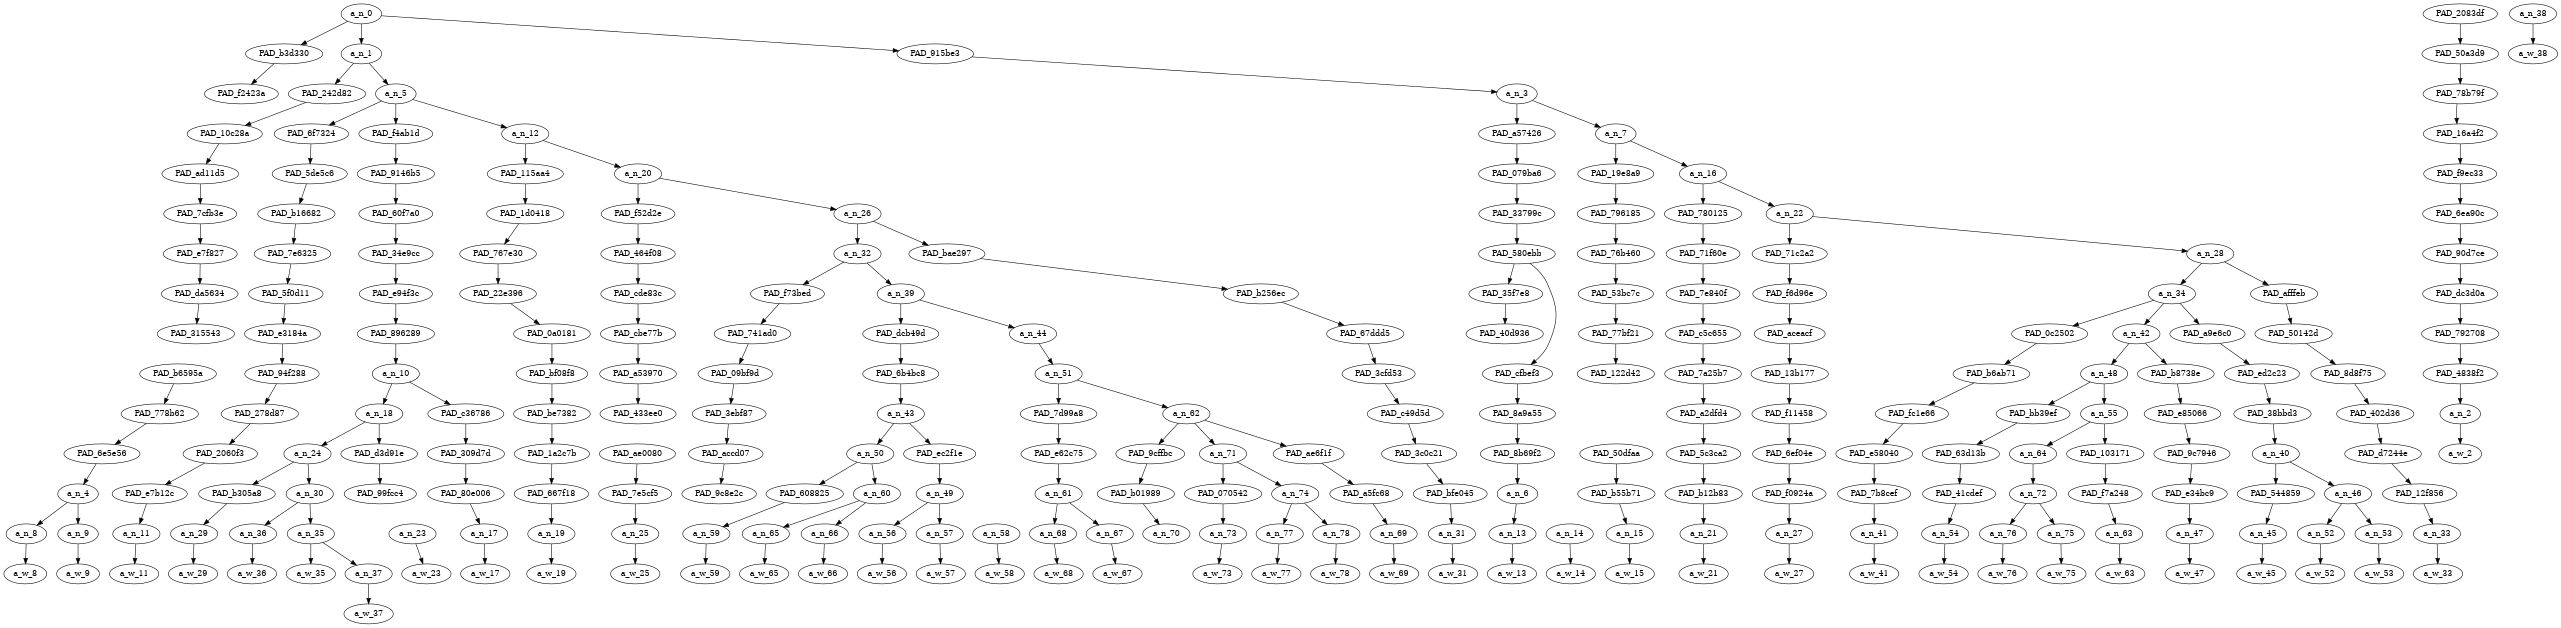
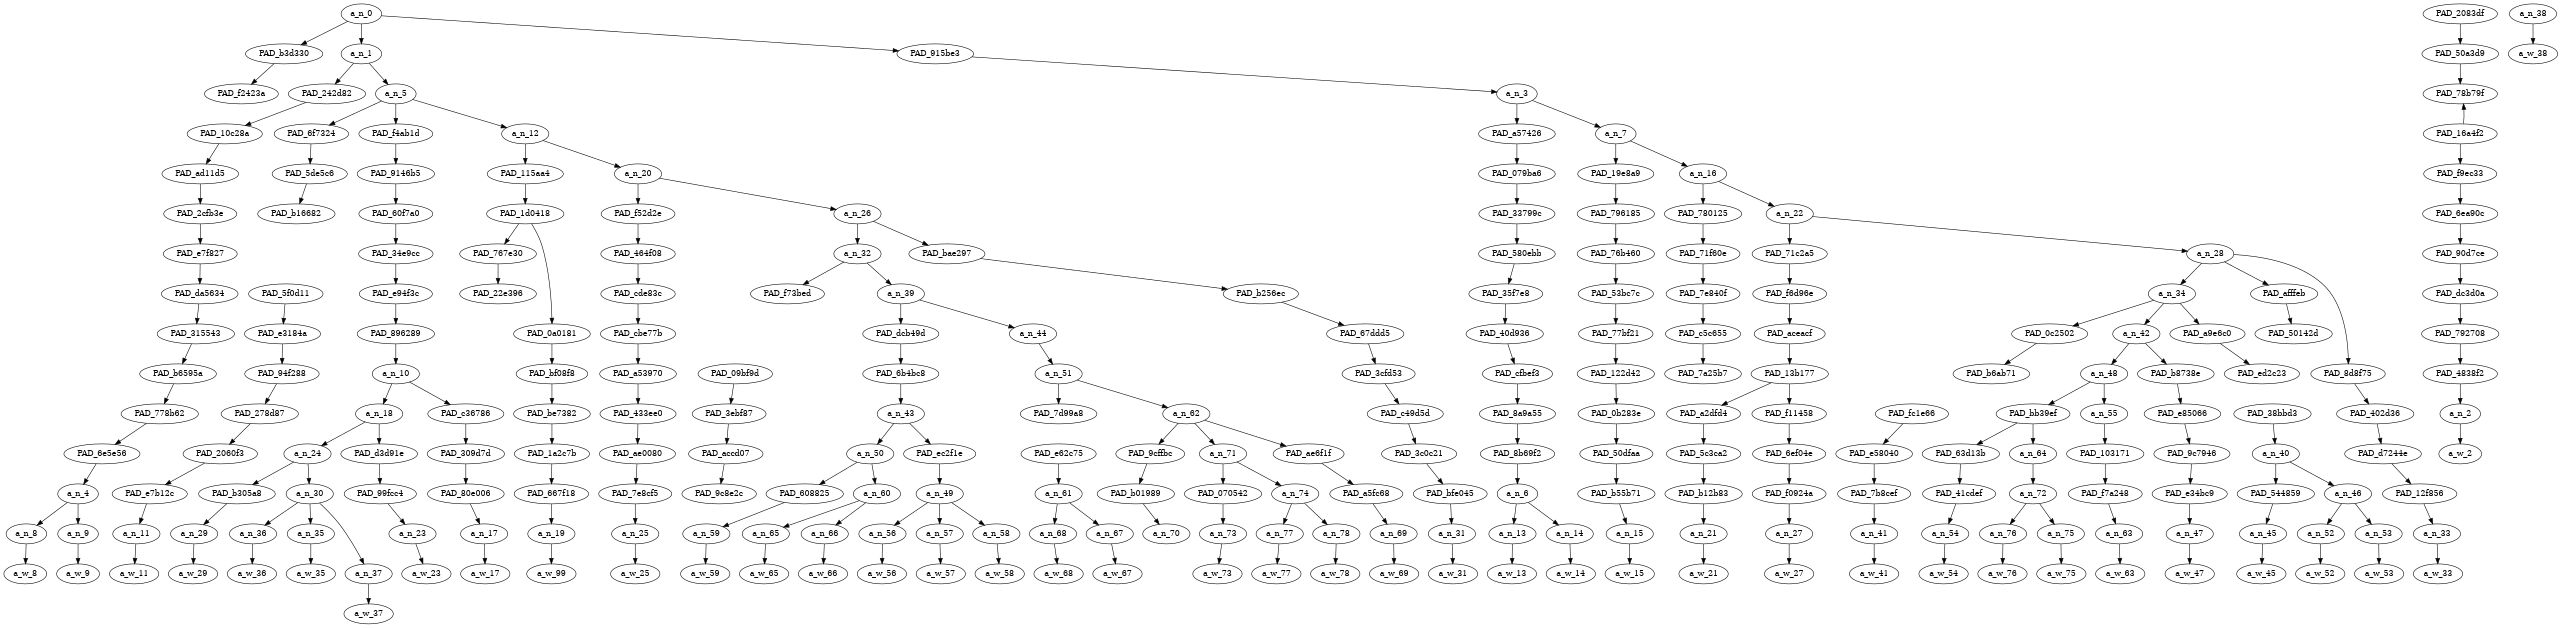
edge "PAD_78b79f" -> "PAD_16a4f2": reversed
node "PAD_7cfb3e": label "PAD_7cfb3e" -> "PAD_2cfb3e"
node "PAD_7e6325": removed
node "PAD_71c2a2": label "PAD_71c2a2" -> "PAD_71c2a5"
edge "PAD_580ebb" -> "PAD_cfbef3": now "PAD_40d936" -> "PAD_cfbef3"
edge "PAD_22e396" -> "PAD_0a0181": now "PAD_1d0418" -> "PAD_0a0181"
node "PAD_741ad0": removed
edge "PAD_315543" -> "PAD_b6595a": added
edge "PAD_50142d" -> "PAD_8d8f75": now "a_n_28" -> "PAD_8d8f75"
edge "PAD_7a25b7" -> "PAD_a2dfd4": now "PAD_13b177" -> "PAD_a2dfd4"
edge "PAD_ed2c23" -> "PAD_38bbd3": removed
edge "PAD_b6ab71" -> "PAD_fc1e66": removed
node "PAD_0b283e": added
edge "PAD_433ee0" -> "PAD_ae0080": added
edge "PAD_7d99a8" -> "PAD_e62c75": removed
edge "a_n_55" -> "a_n_64": now "PAD_bb39ef" -> "a_n_64"
node "PAD_7e5cf5": label "PAD_7e5cf5" -> "PAD_7e8cf5"
edge "PAD_99fcc4" -> "a_n_23": added
edge "a_n_49" -> "a_n_58": added
edge "a_n_6" -> "a_n_14": added
edge "a_n_35" -> "a_n_37": now "a_n_30" -> "a_n_37"
node "a_w_19": label "a_w_19" -> "a_w_99"
